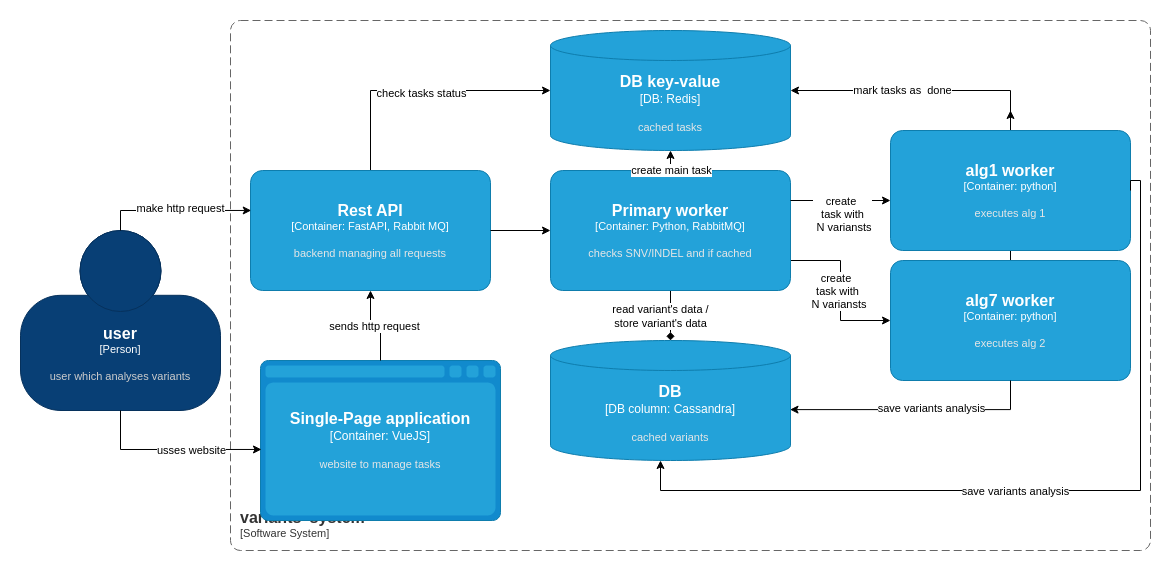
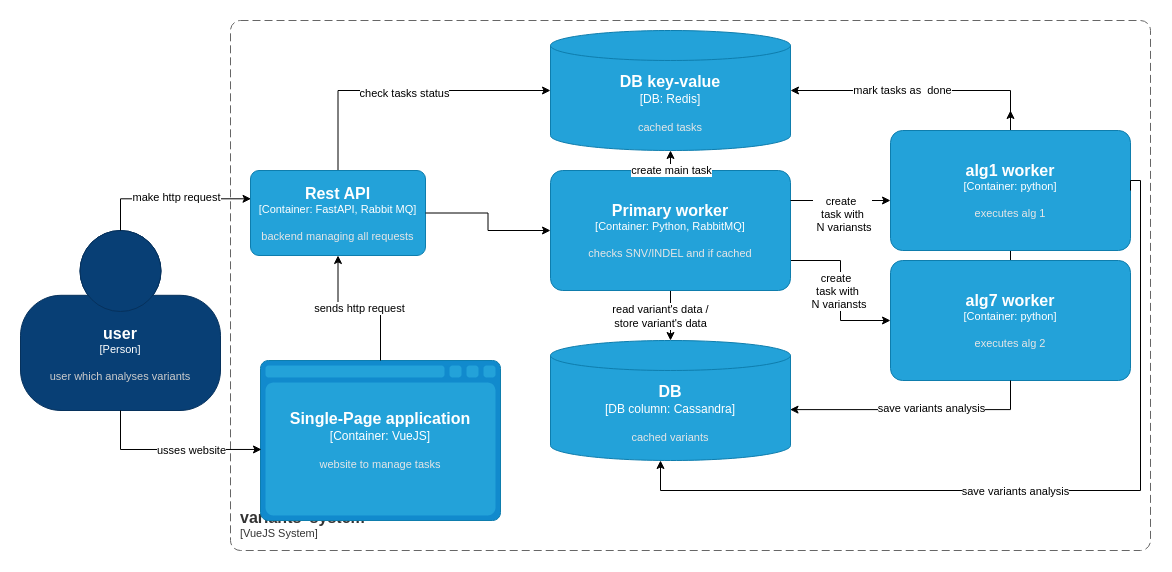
node "Rest API [Container: FastAPI, Rabbit MQ] backend managing all requests": size 240x120 -> 175x85
edge "Primary worker [Container: Python, RabbitMQ] checks SNV/INDEL and if cached" -> "DB [DB column: Cassandra] cached variants": arrowhead diamond -> classic
node "variants' system [Software System]": label "variants' system [Software System]" -> "variants' system [VueJS System]"
